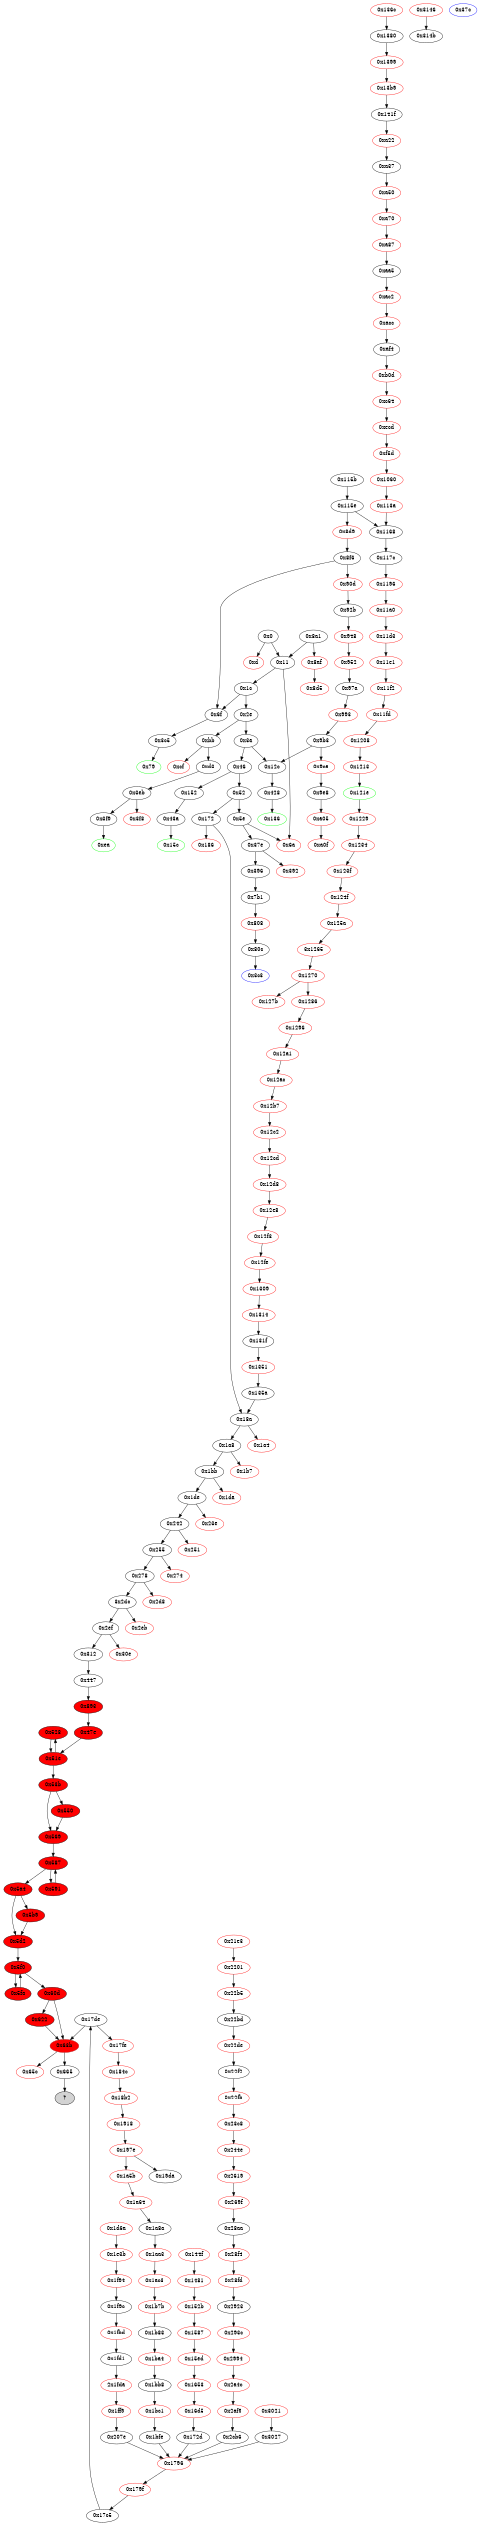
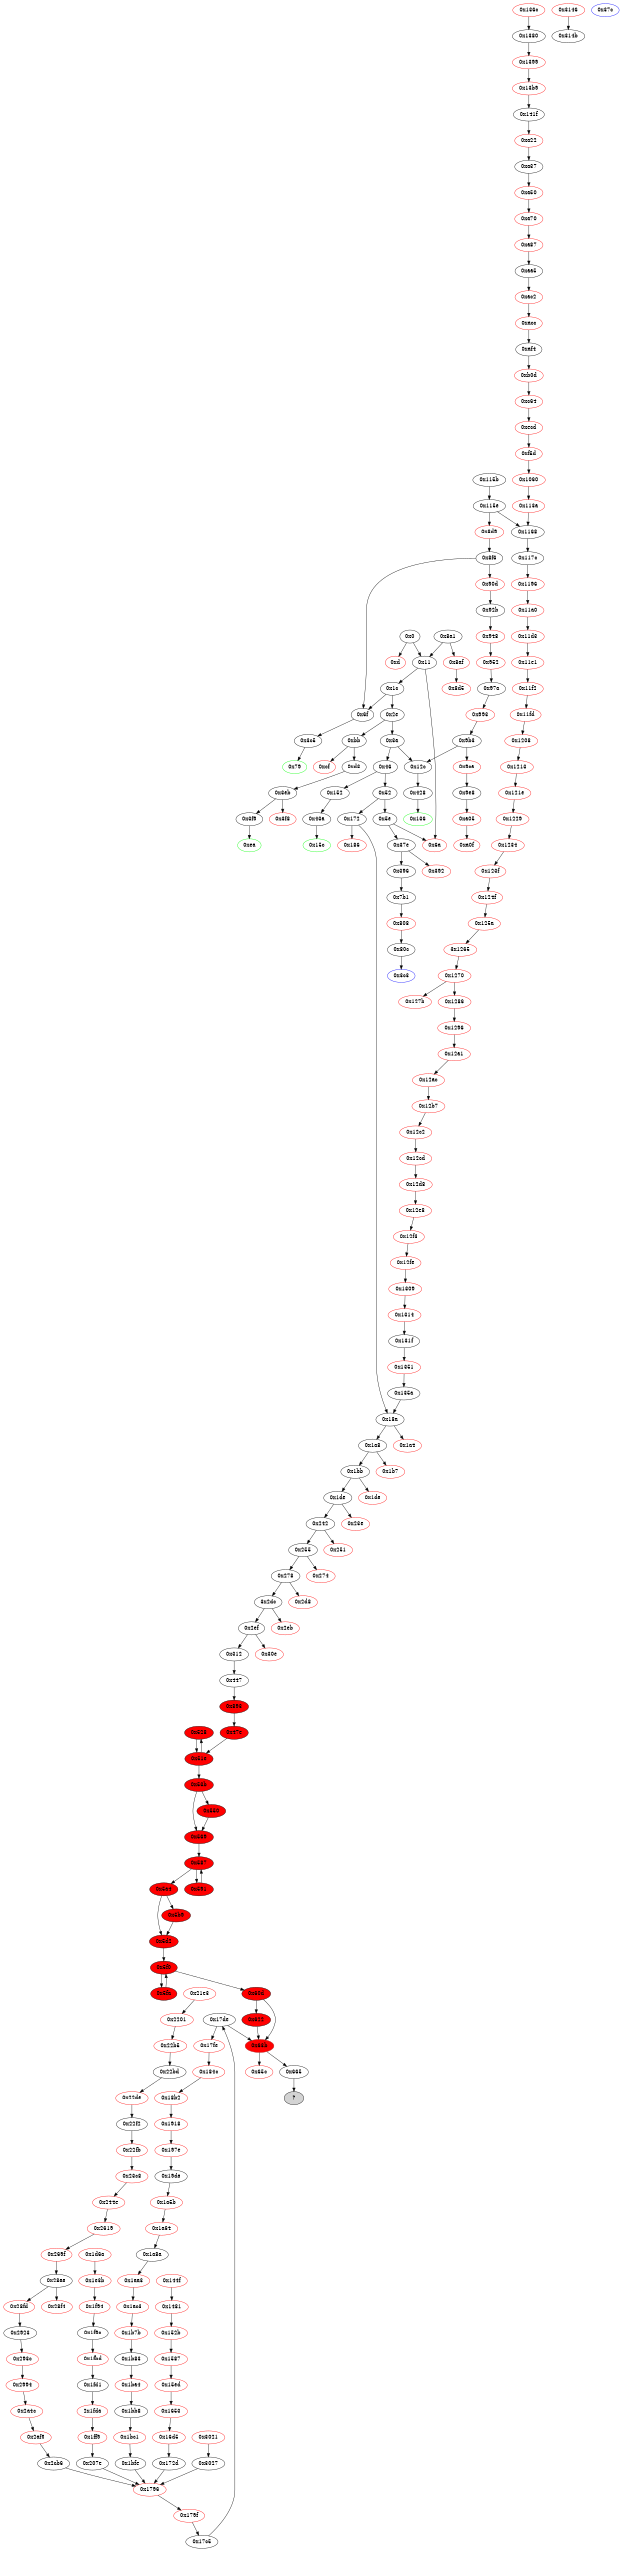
node "0x121e": color green -> red
edge "0x197e" -> "0x1a5b": now "0x19da" -> "0x1a5b"
edge "0x28f4" -> "0x28fd": now "0x28aa" -> "0x28fd"
